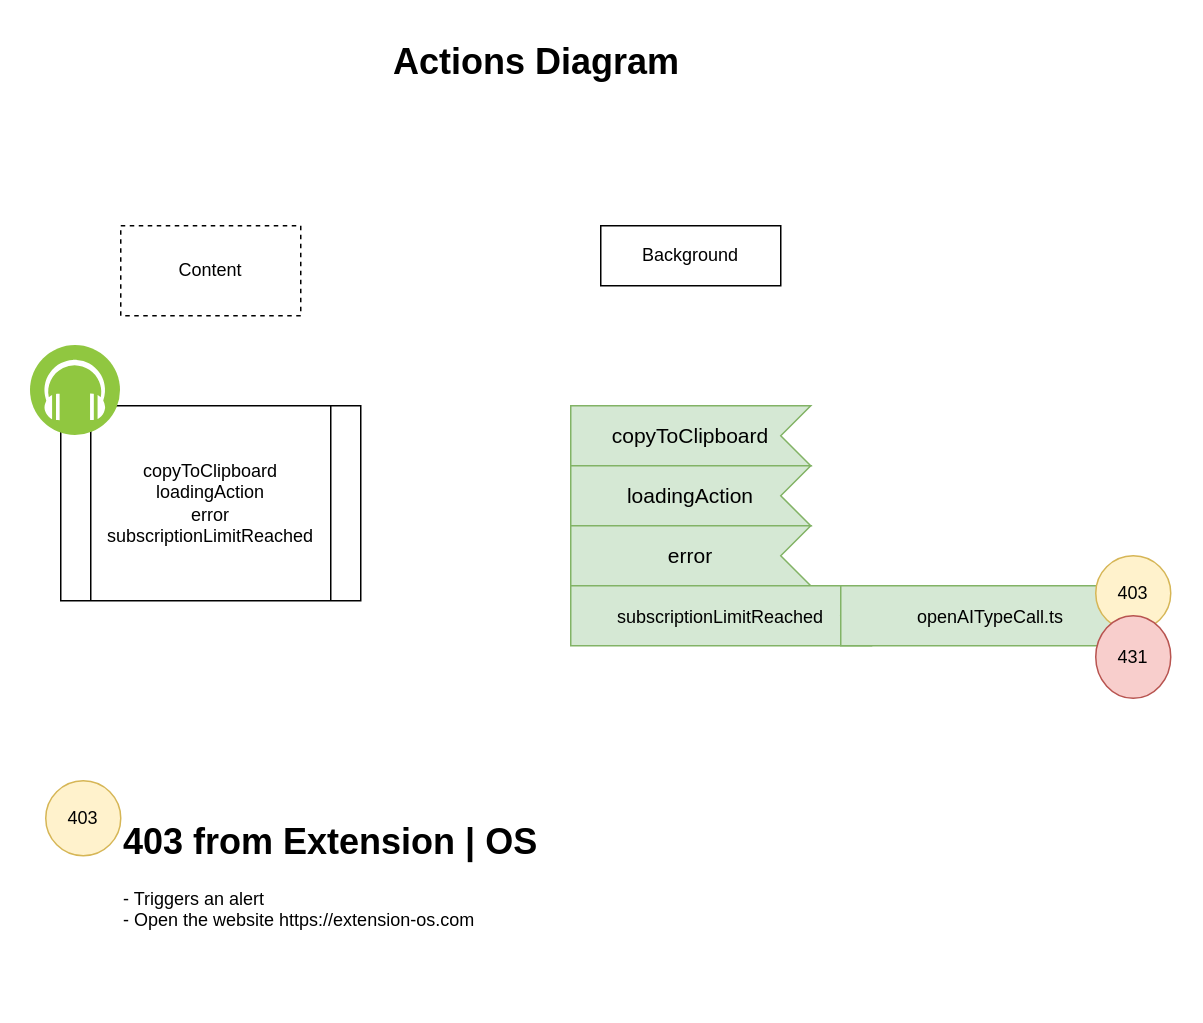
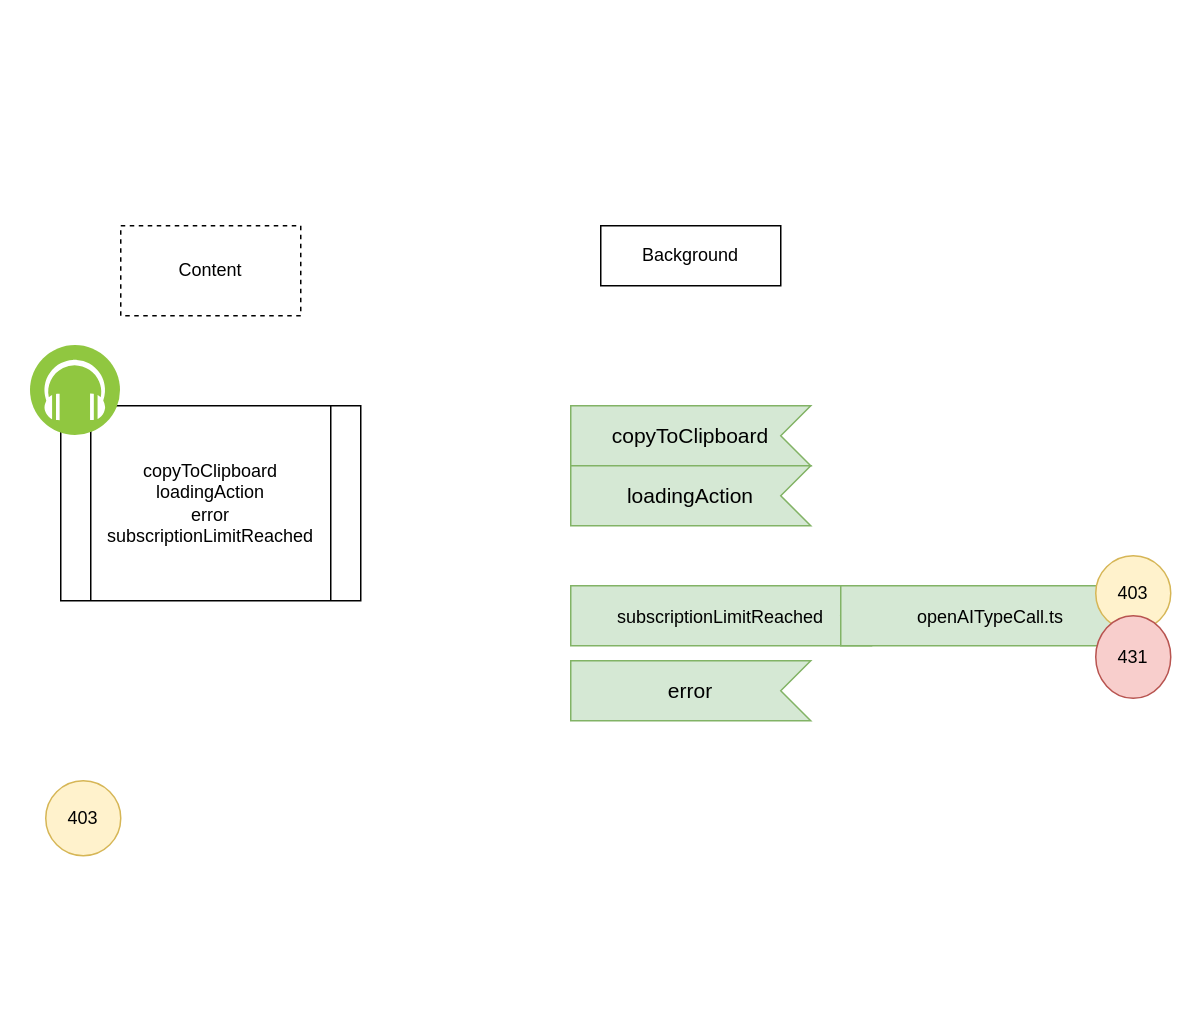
node "Actions Diagram": removed
node "error": moved (691, 556) -> (691, 691)
node "403 from Extension | OS- Triggers an alert - Open the website https://extension-os.com": removed
